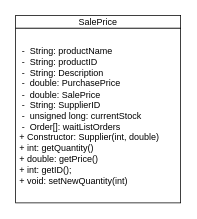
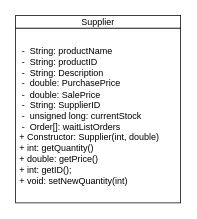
node "SalePrice": label "SalePrice" -> "Supplier"
